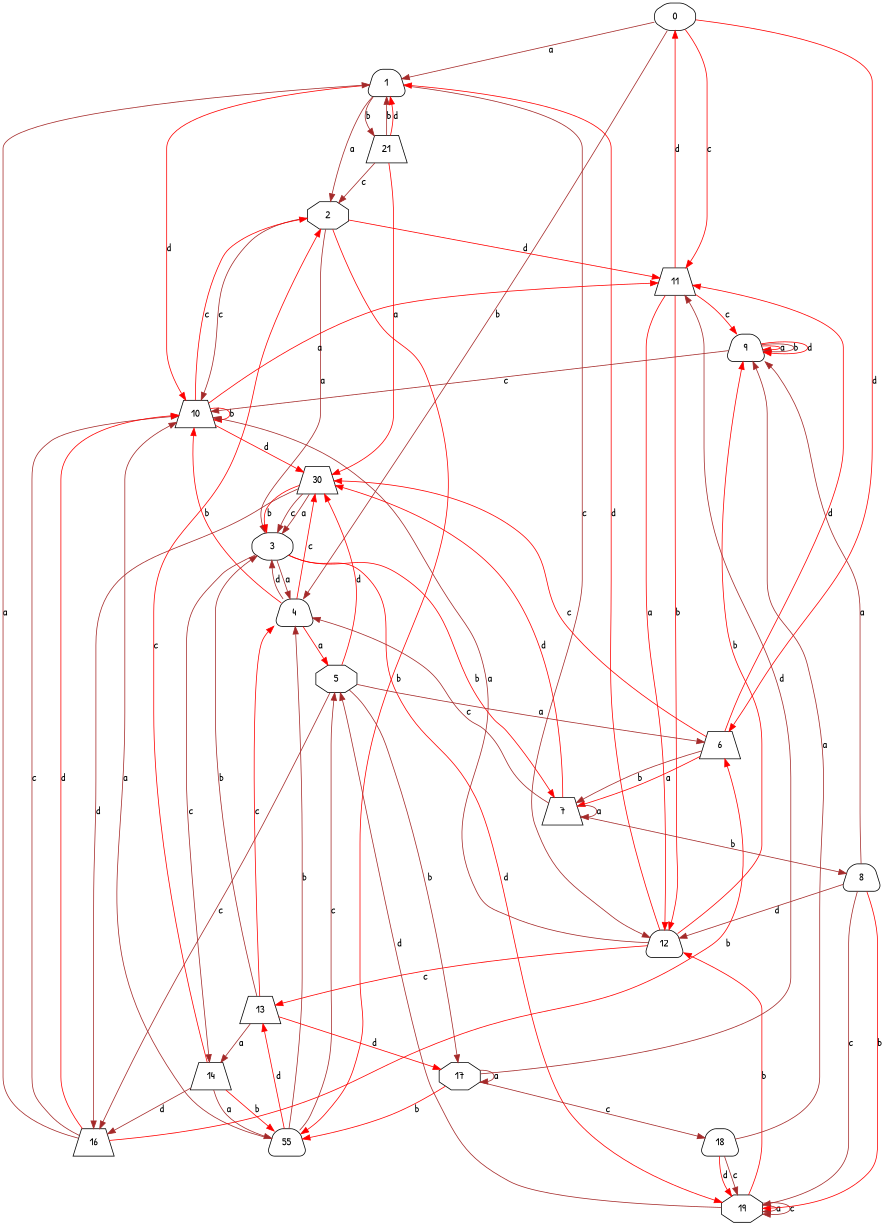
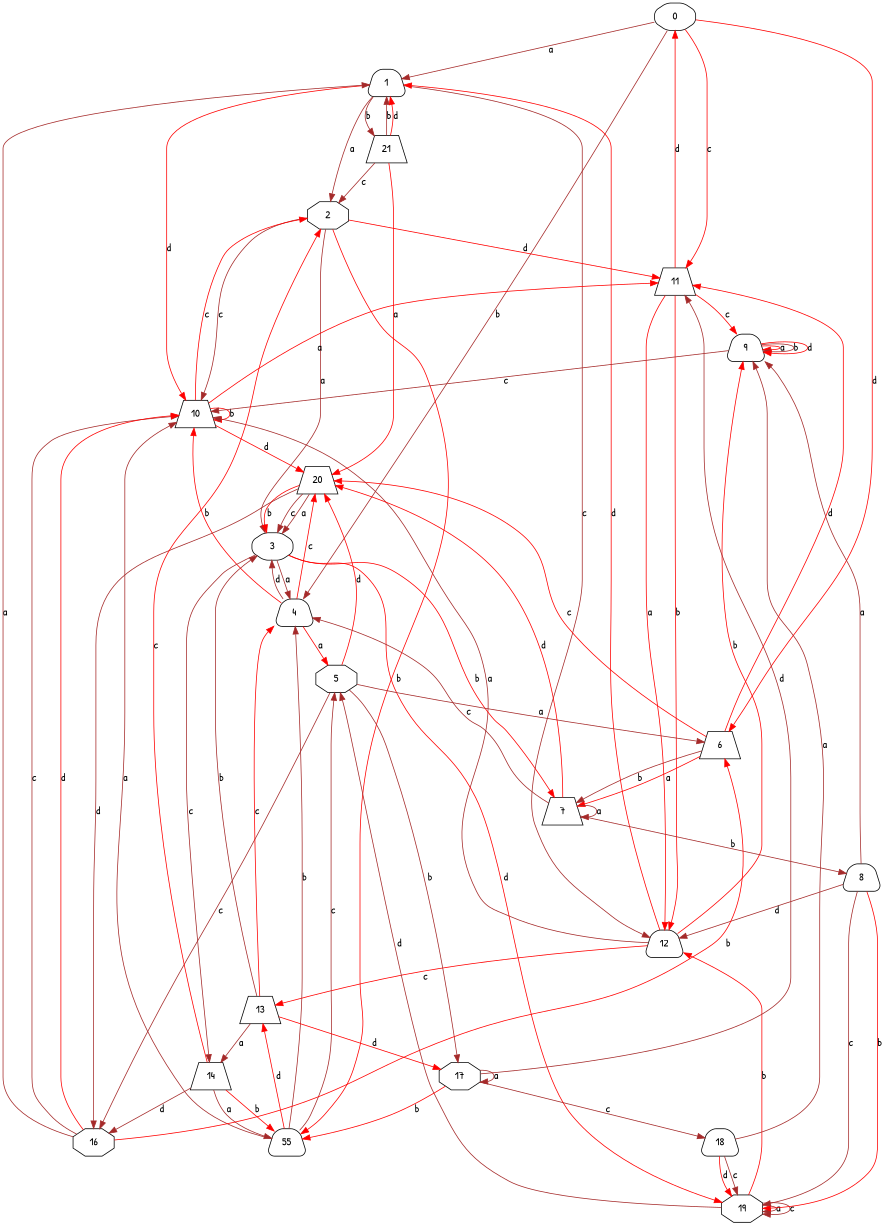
node "30": label "30" -> "20"
node "16": shape trapezium -> octagon
